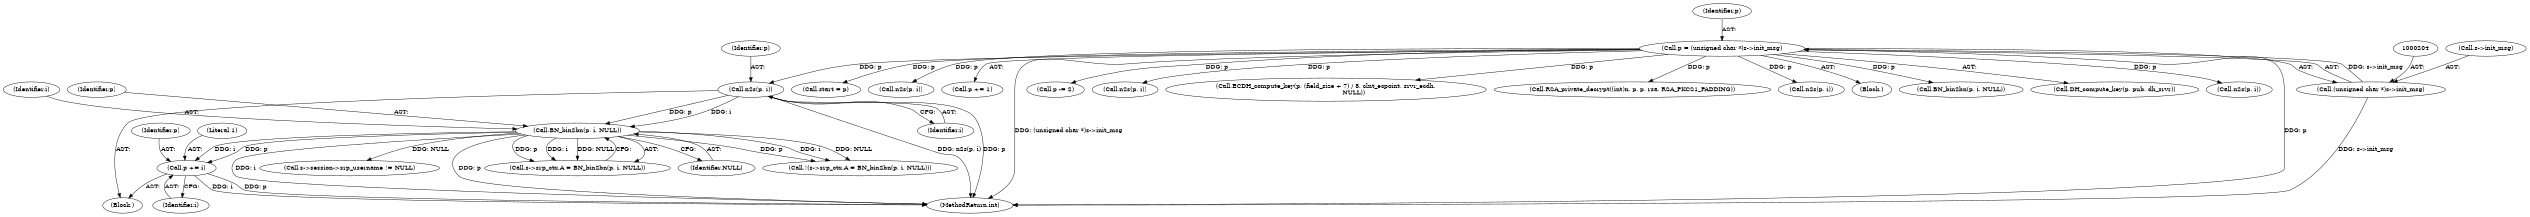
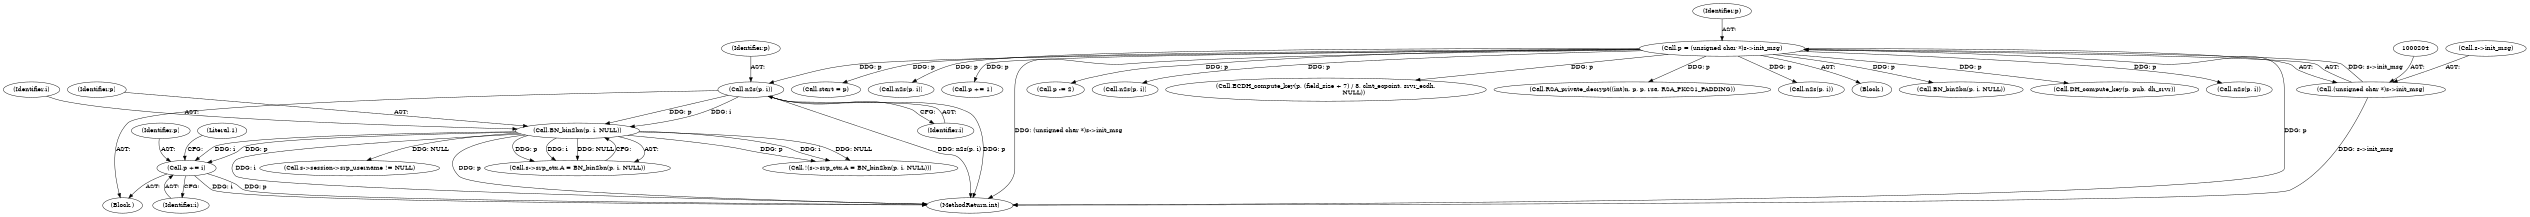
edge "(Call,p = (unsigned char *)s->init_msg)" -> "(Call,p += 1)": label "AST: " -> "DDG: p"
edge "(Call,p = (unsigned char *)s->init_msg)" -> "(Call,DH_compute_key(p, pub, dh_srvr))": label "AST: " -> "DDG: p"
edge "(Literal,1)" -> "(Call,p += i)": label "AST: " -> "CFG: "
node "(Identifier,NULL)": removed
